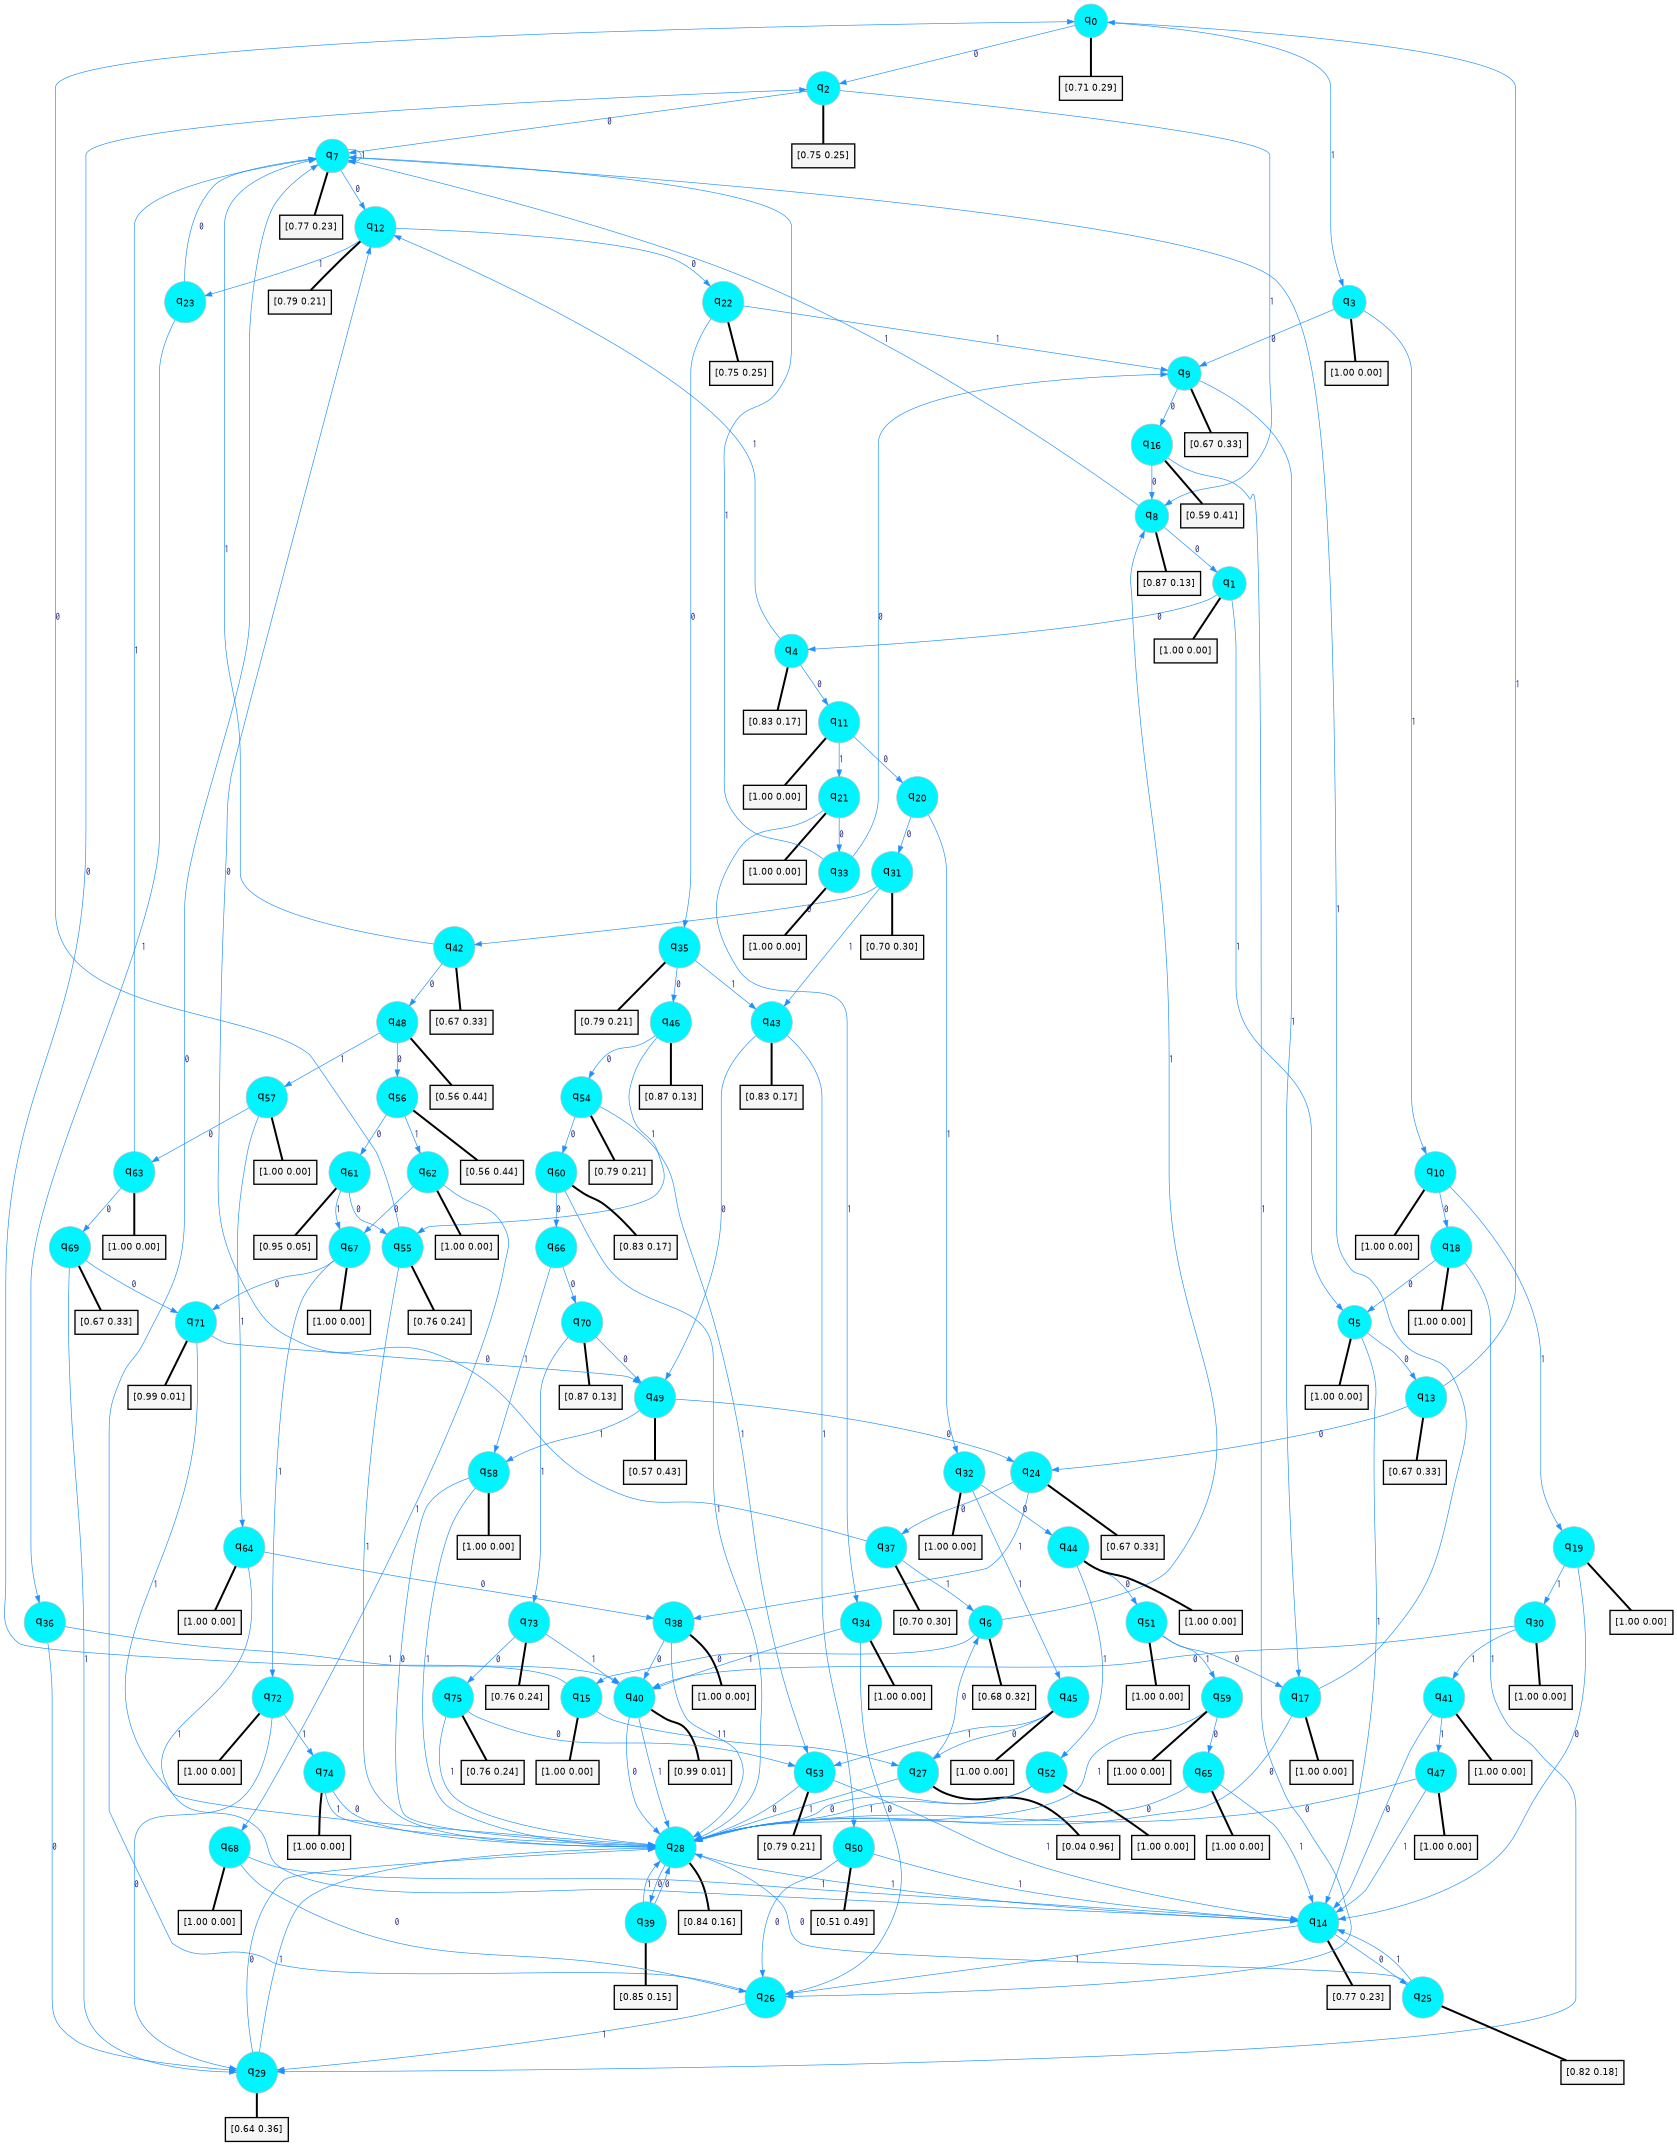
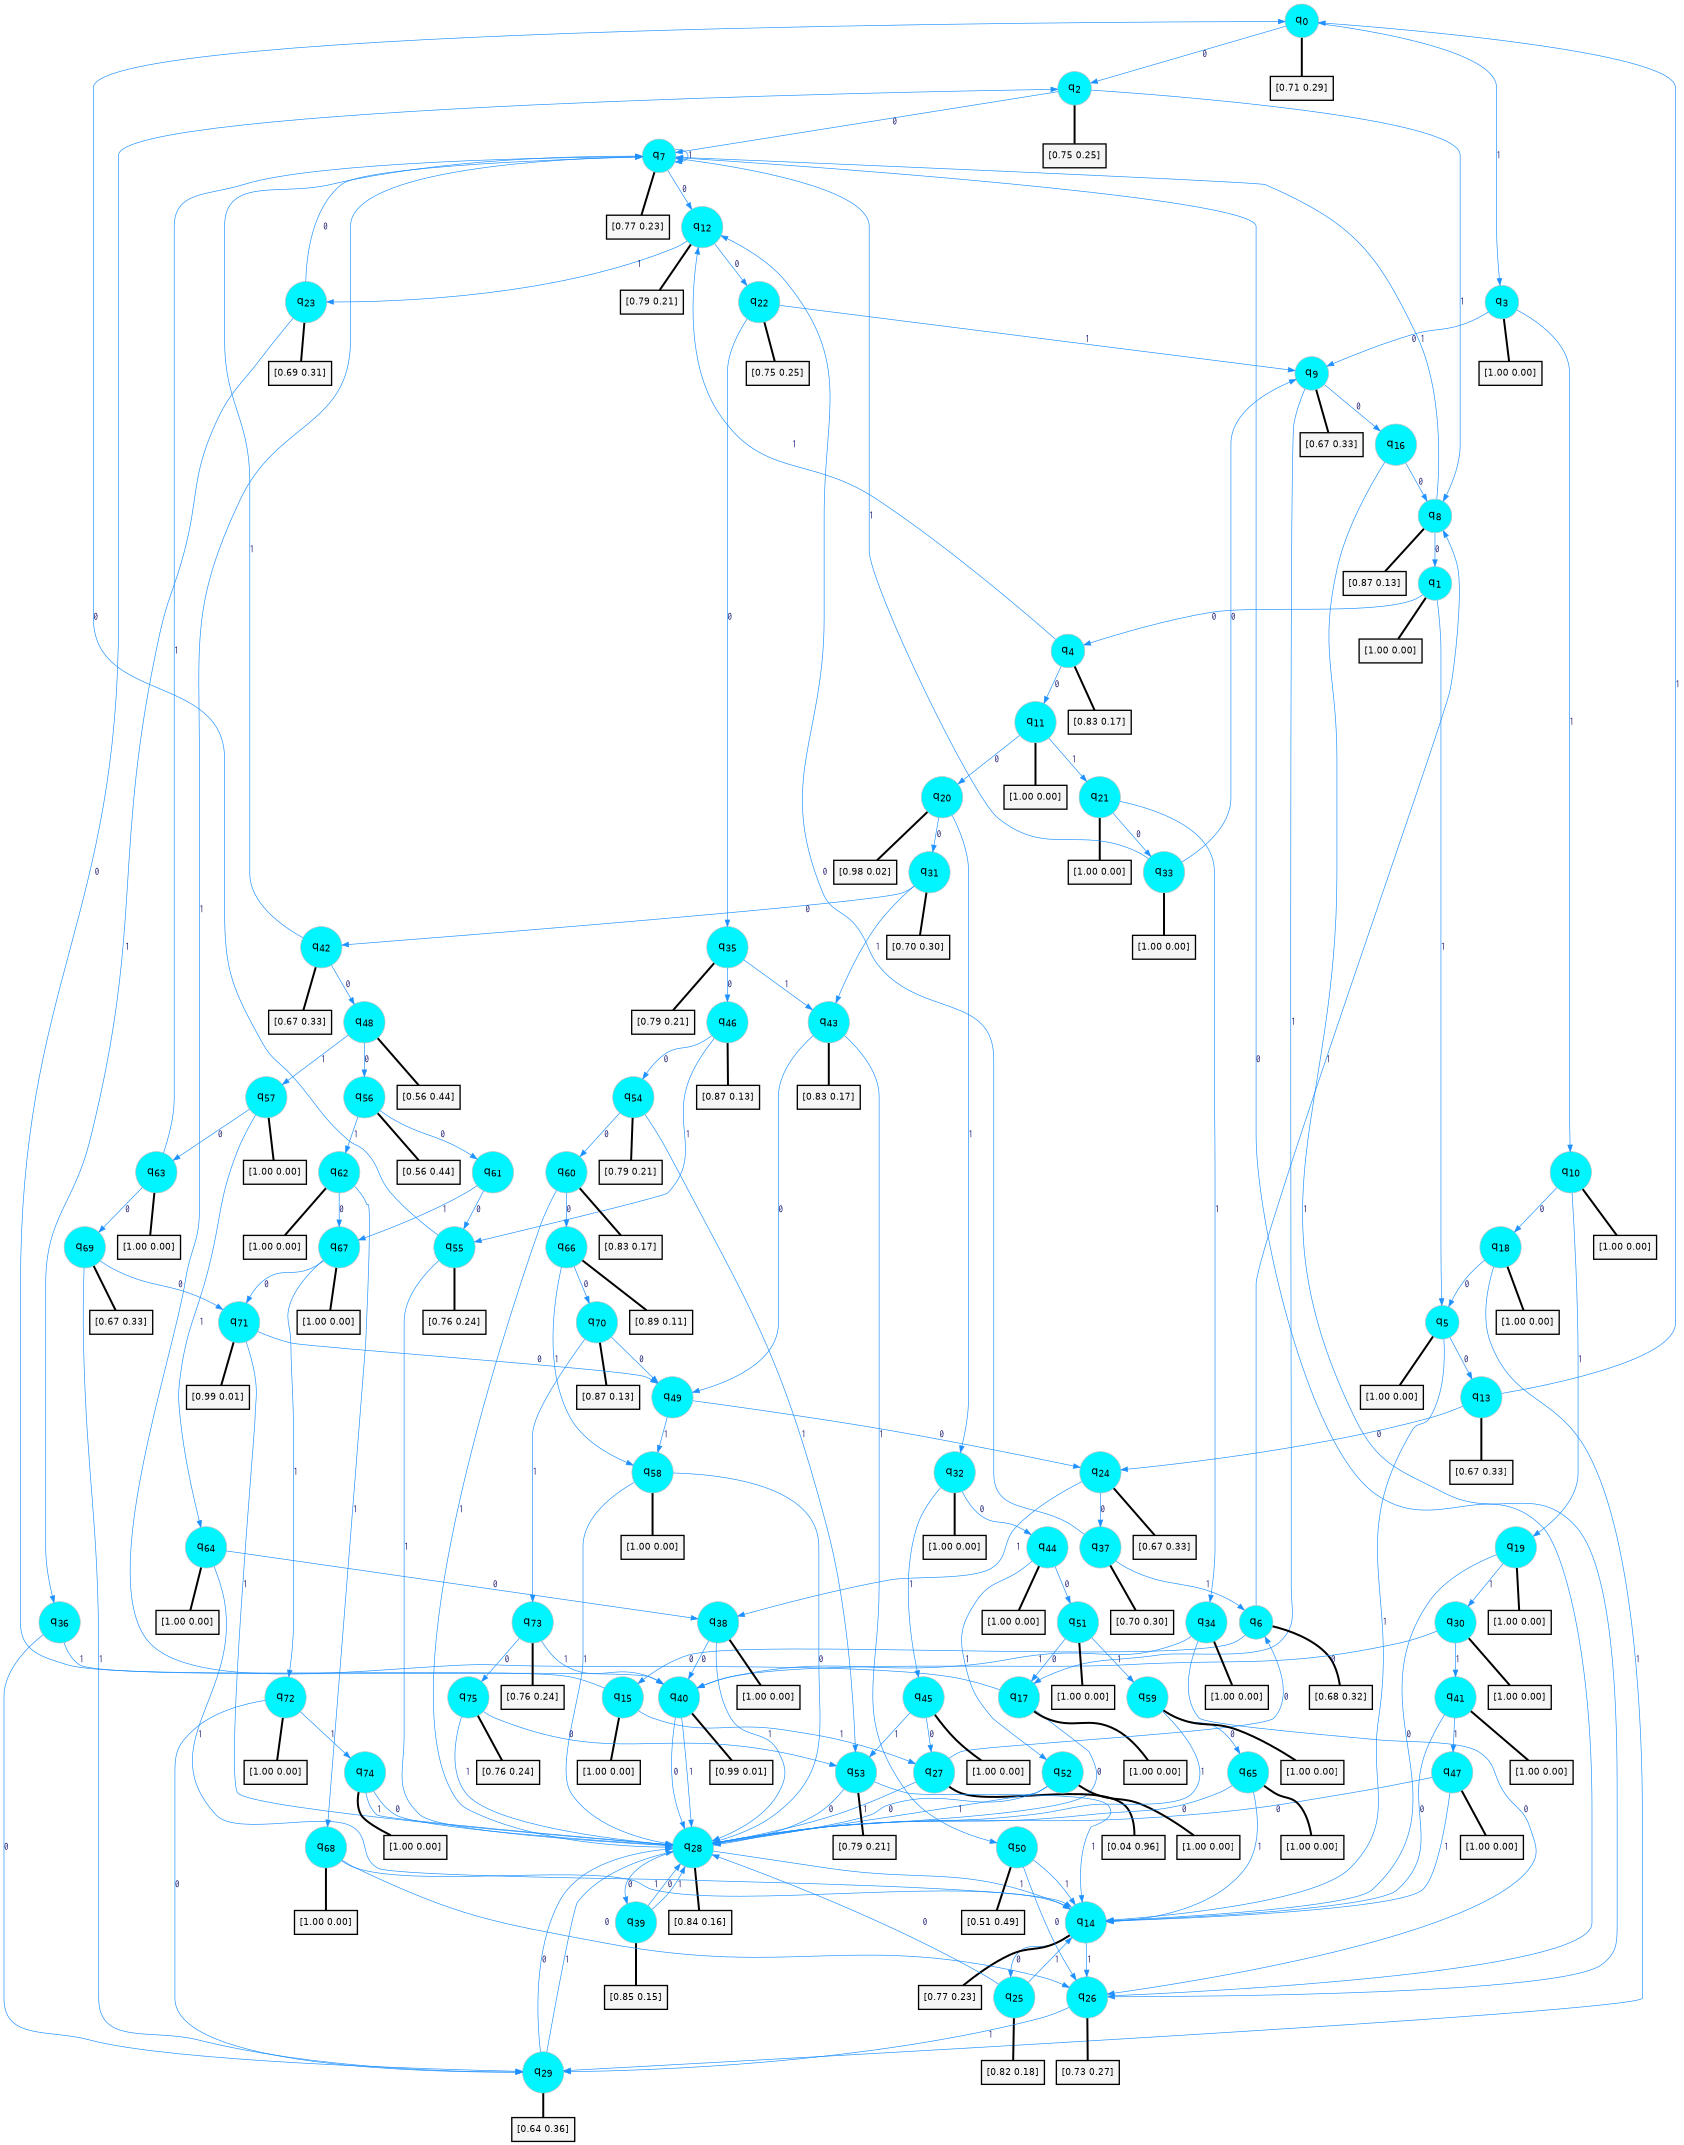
node "[0.69 0.31]": added
node "[0.59 0.41]": removed
node "[0.98 0.02]": added
node "[0.95 0.05]": removed
node "[0.89 0.11]": added
node "[0.57 0.43]": removed
node "[0.73 0.27]": added
